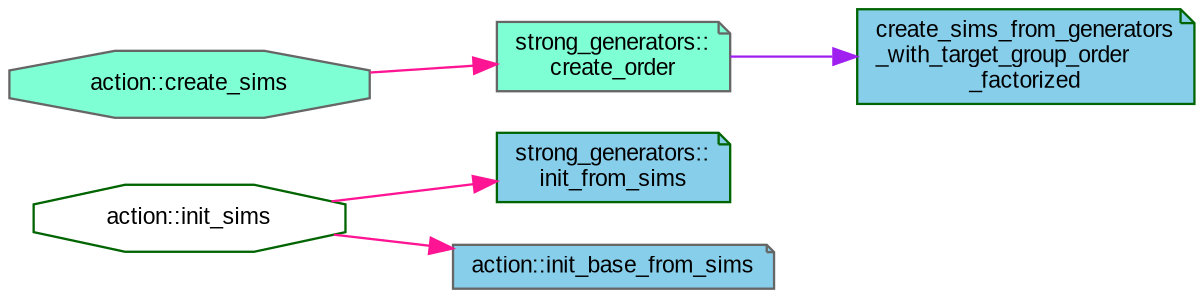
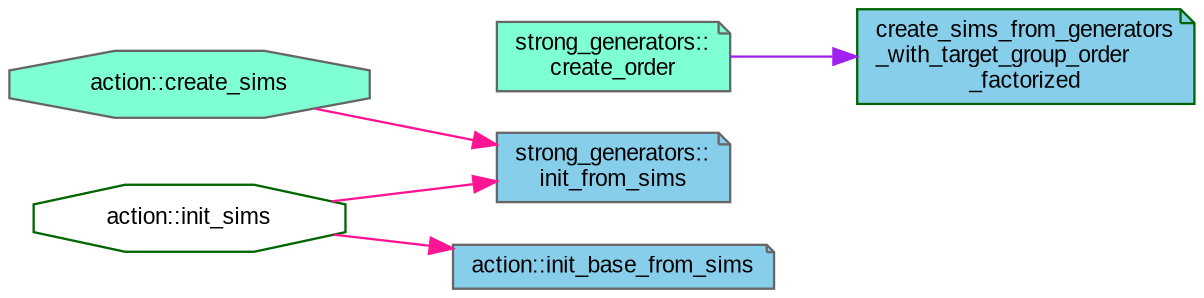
edge "action::create_sims" -> "strong_generators:: create_order": now "action::create_sims" -> "strong_generators:: init_from_sims"
node "strong_generators:: init_from_sims": color darkgreen -> gray40
